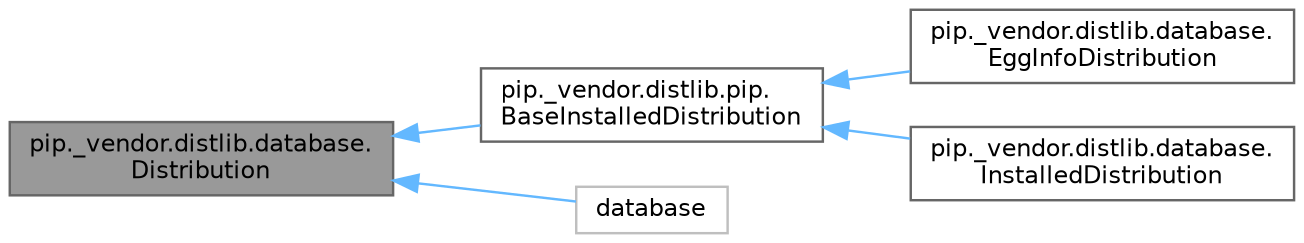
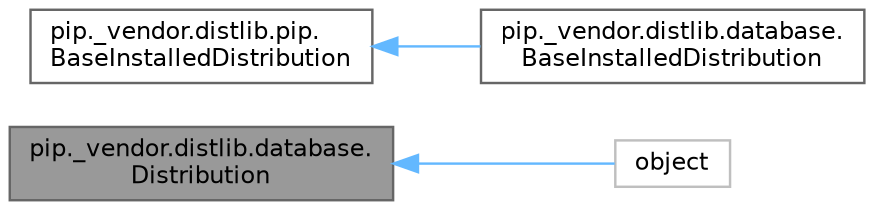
node "pip._vendor.distlib.database. EggInfoDistribution": label "pip._vendor.distlib.database. EggInfoDistribution" -> "pip._vendor.distlib.database. BaseInstalledDistribution"
edge "pip._vendor.distlib.pip. BaseInstalledDistribution" -> "pip._vendor.distlib.database. Distribution": removed
node "pip._vendor.distlib.database. InstalledDistribution": removed
node "database": label "database" -> "object"
